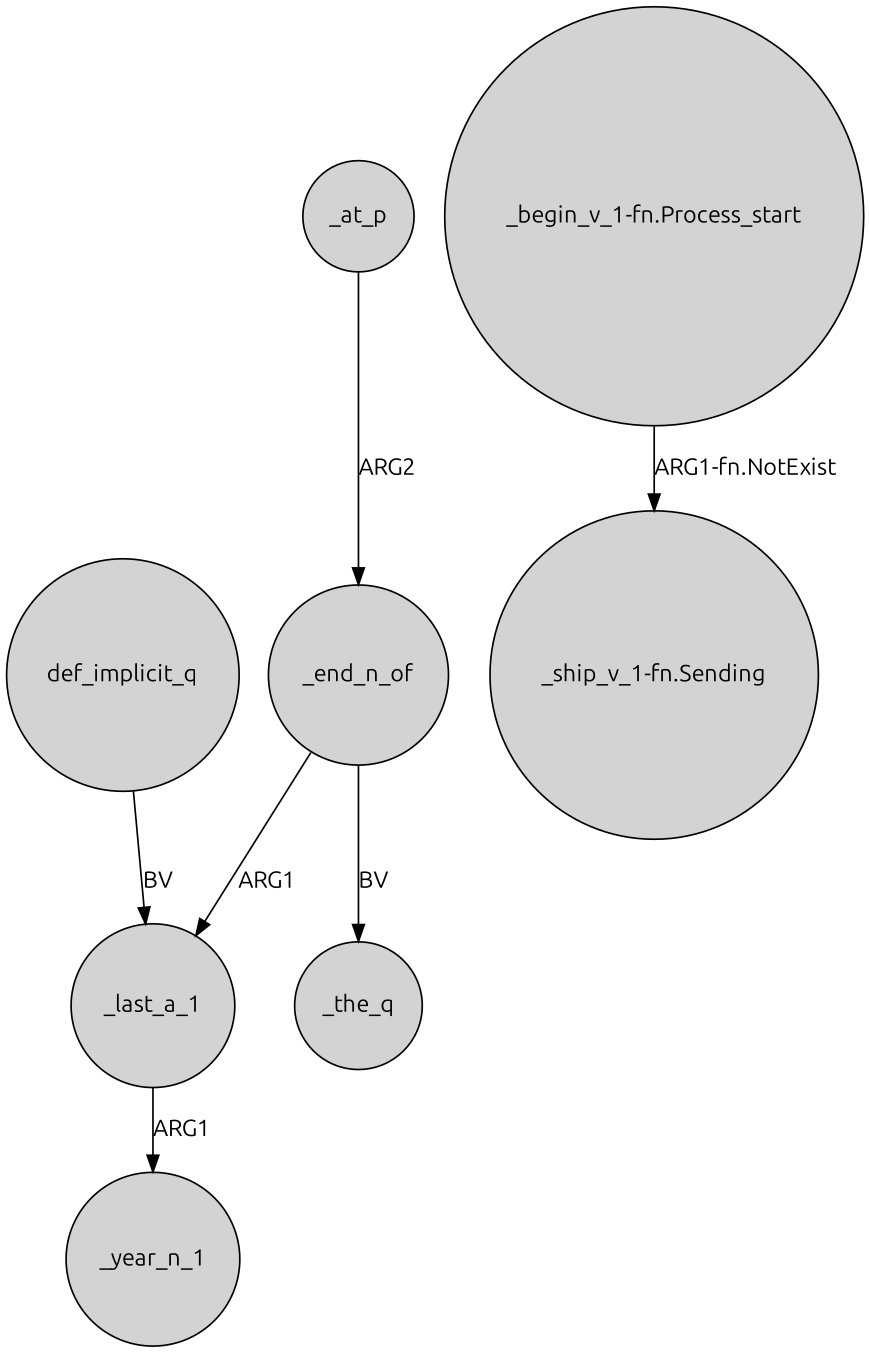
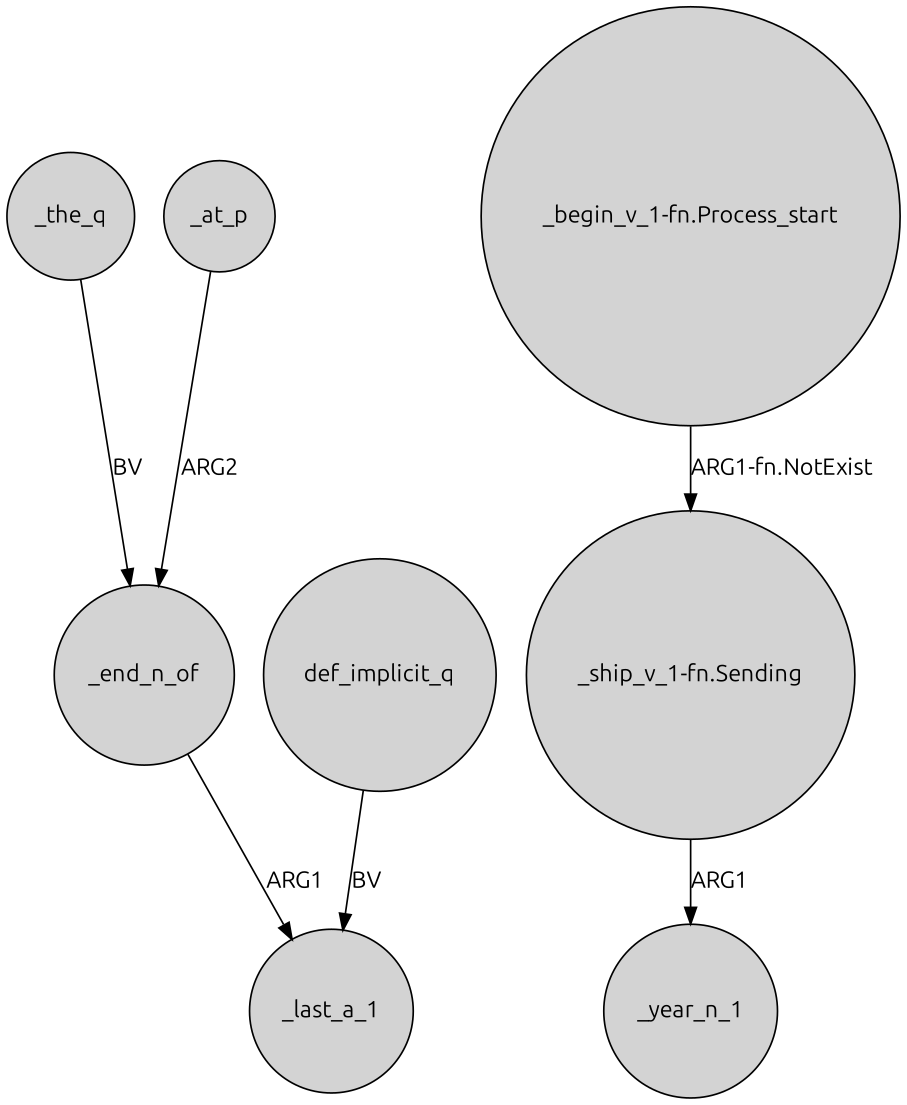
edge "_end_n_of" -> "_the_q": reversed
edge "_last_a_1" -> "_year_n_1": now "_ship_v_1-fn.Sending" -> "_year_n_1"
